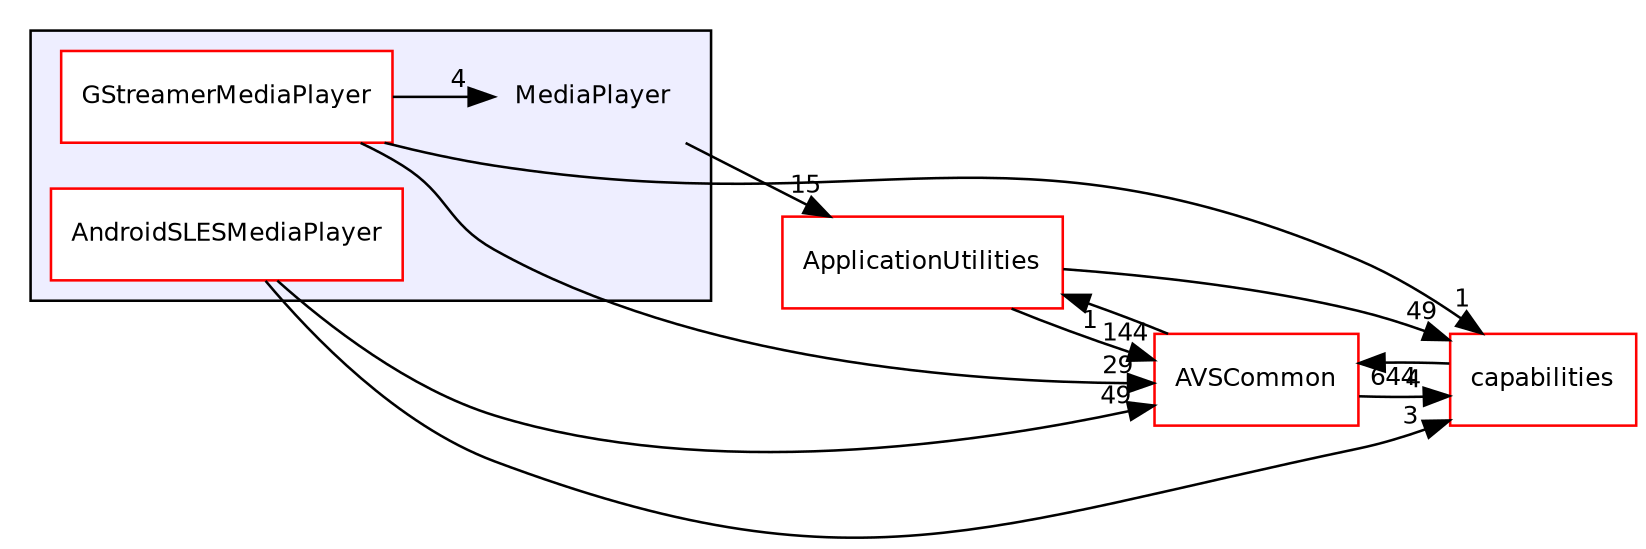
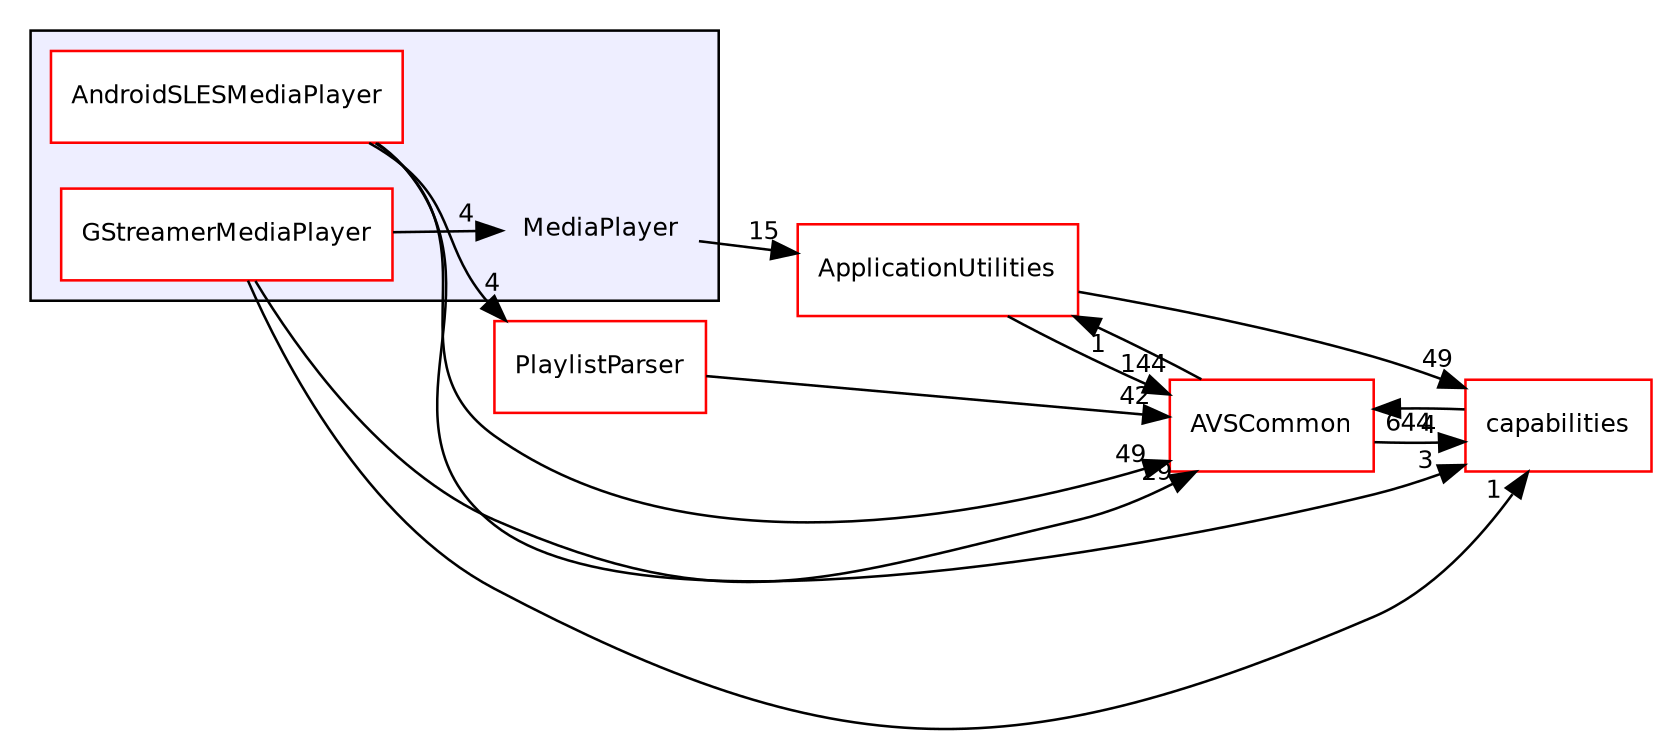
node "PlaylistParser": added
